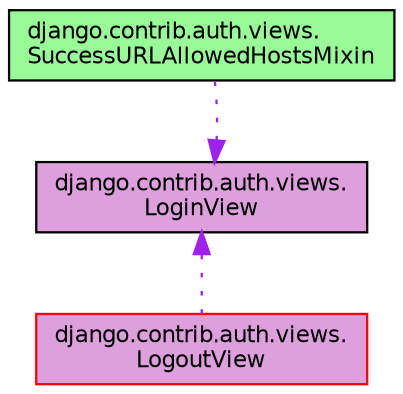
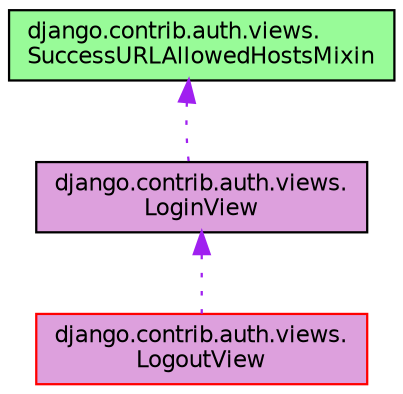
edge "django.contrib.auth.views. SuccessURLAllowedHostsMixin" -> "django.contrib.auth.views. LoginView": reversed
